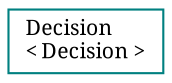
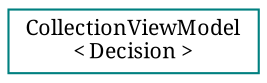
node "Decision < Decision >": label "Decision < Decision >" -> "CollectionViewModel < Decision >"
